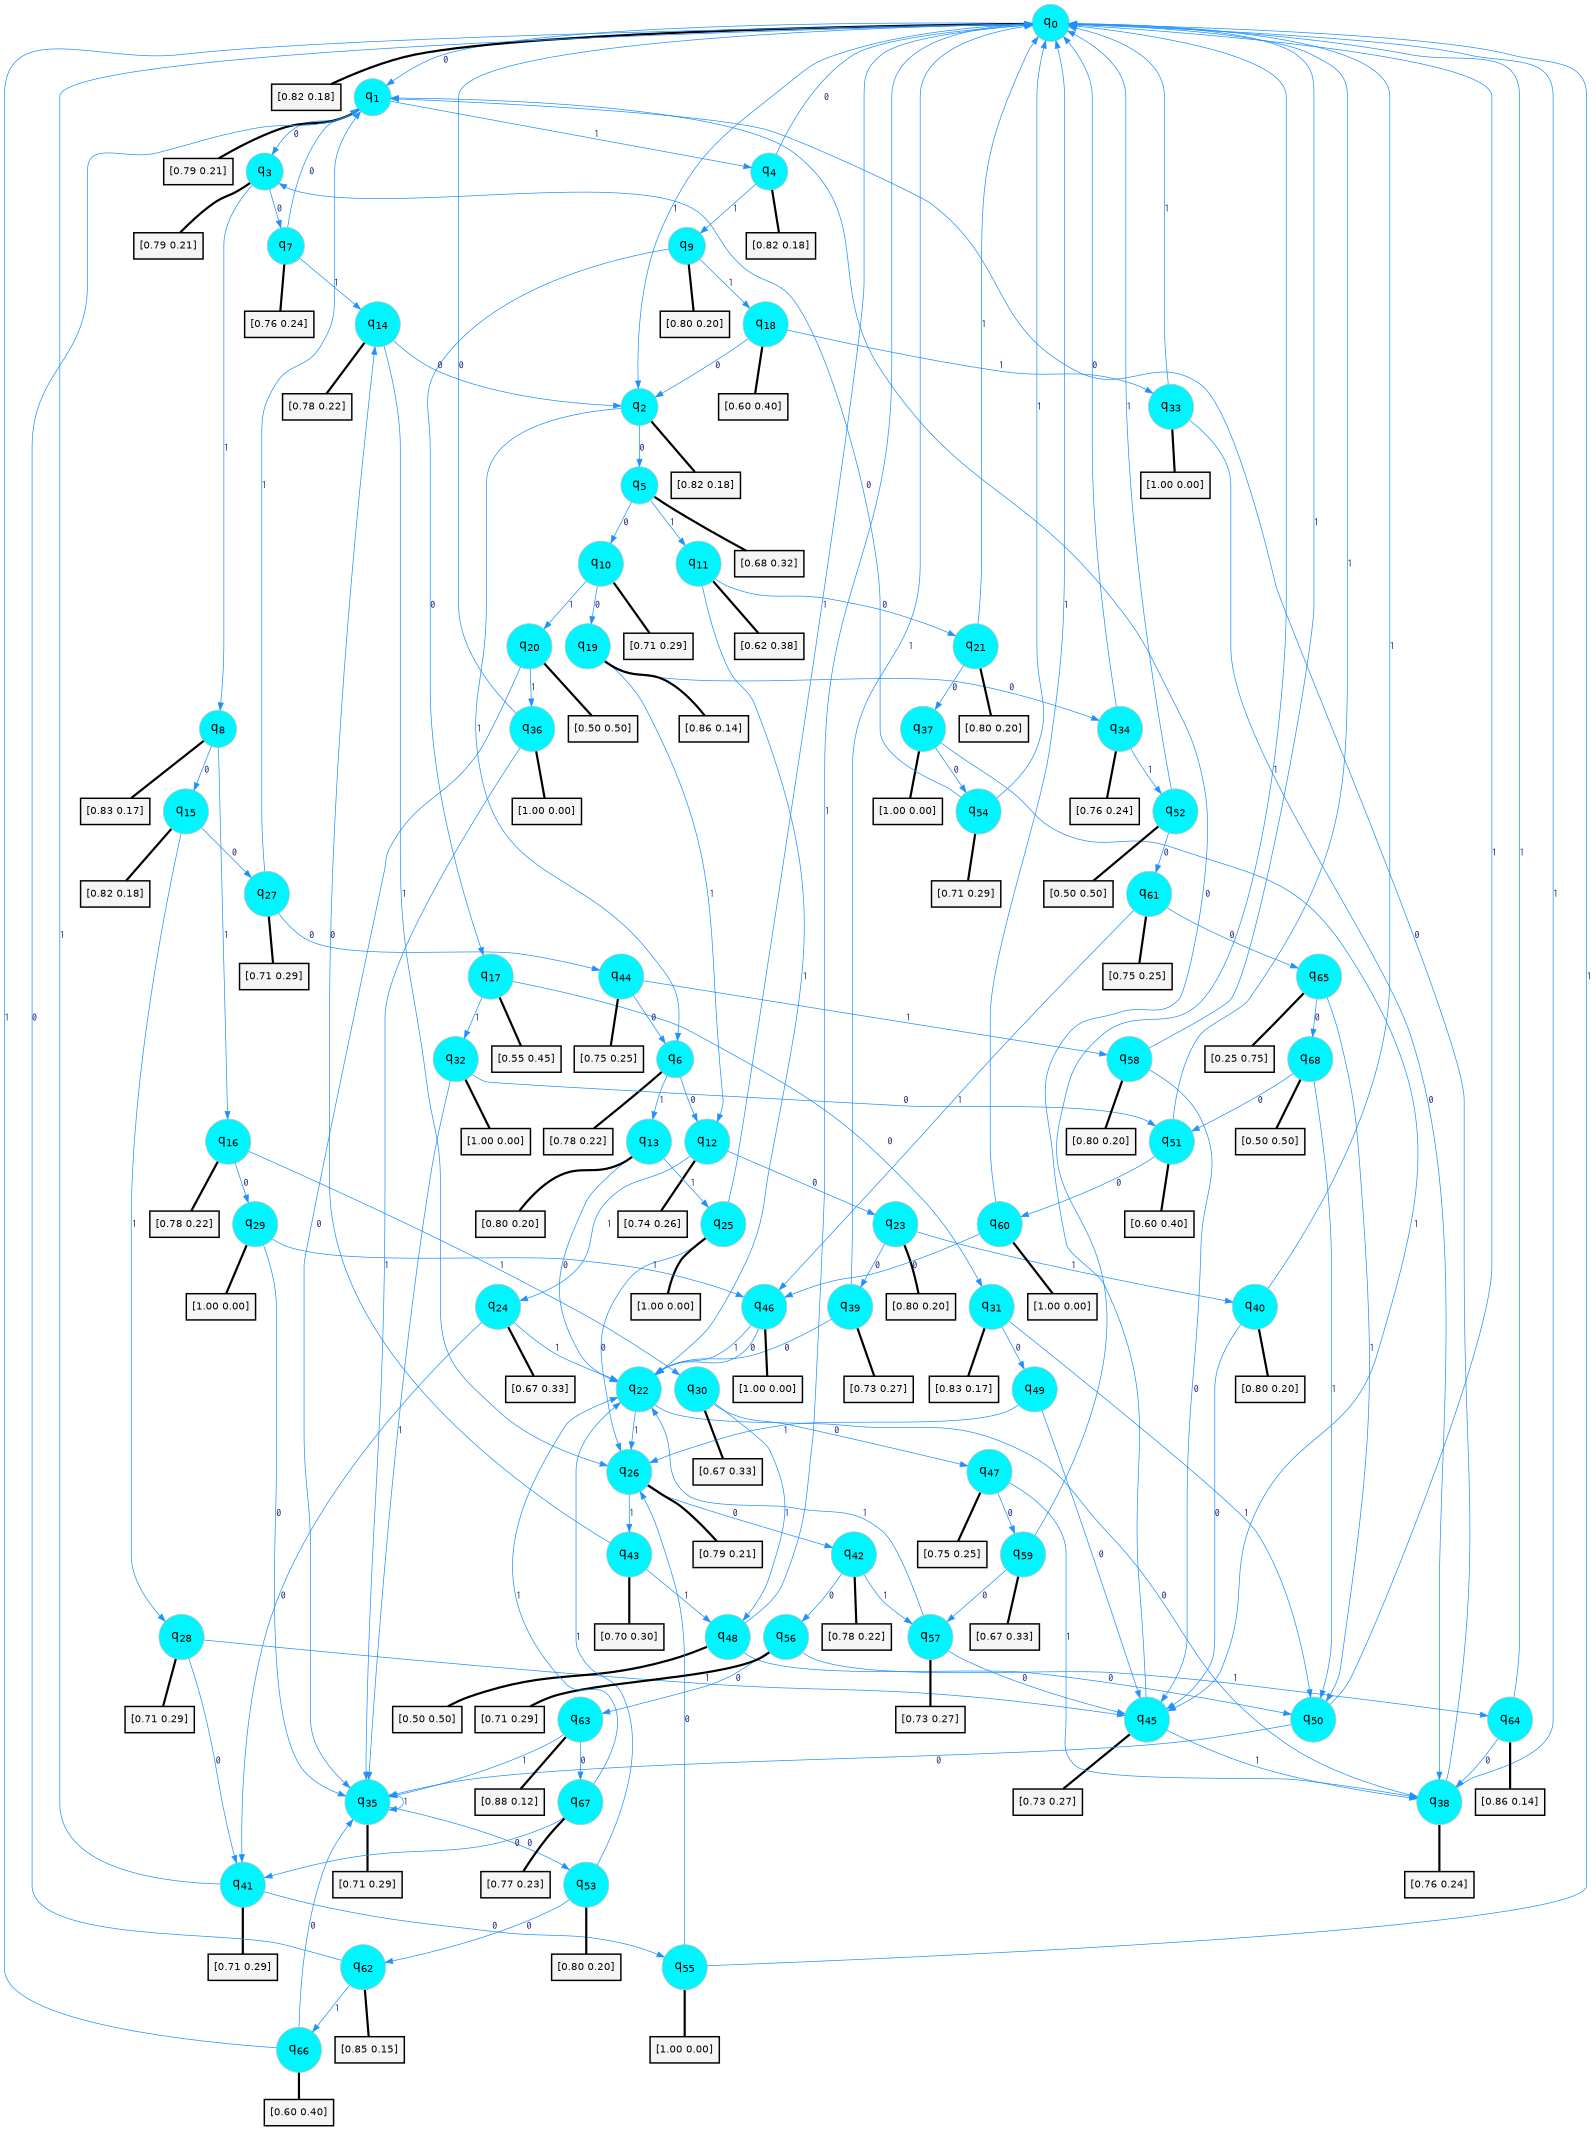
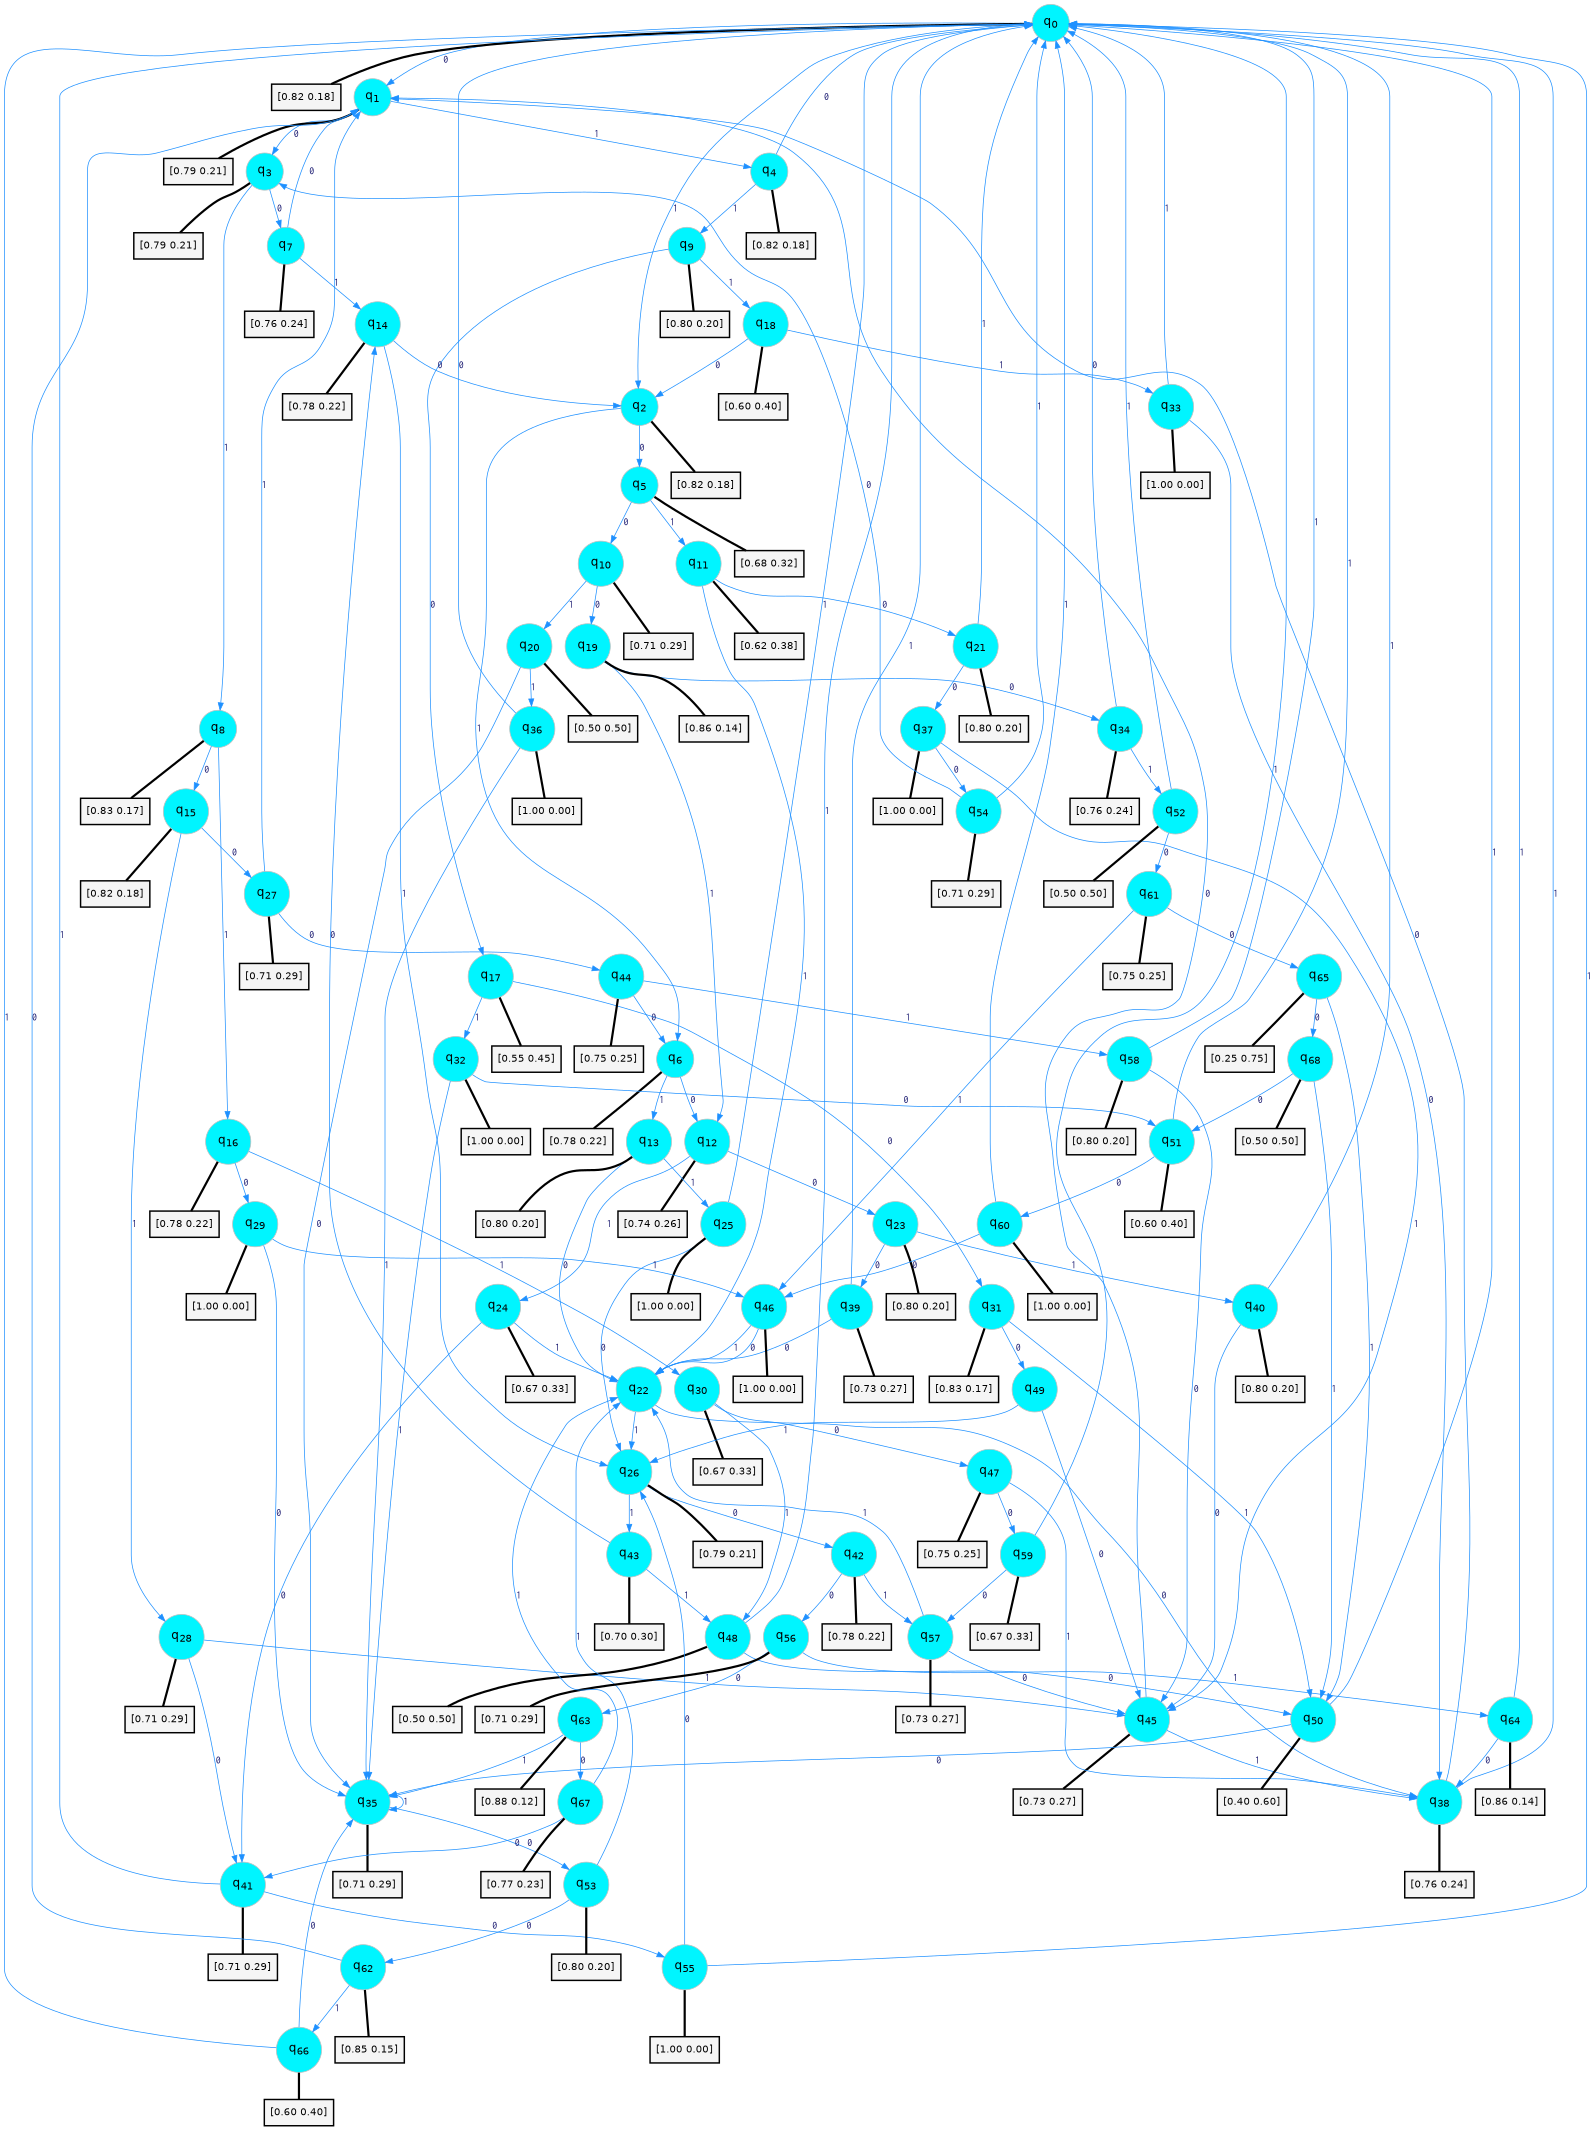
node "[0.40 0.60]": added
